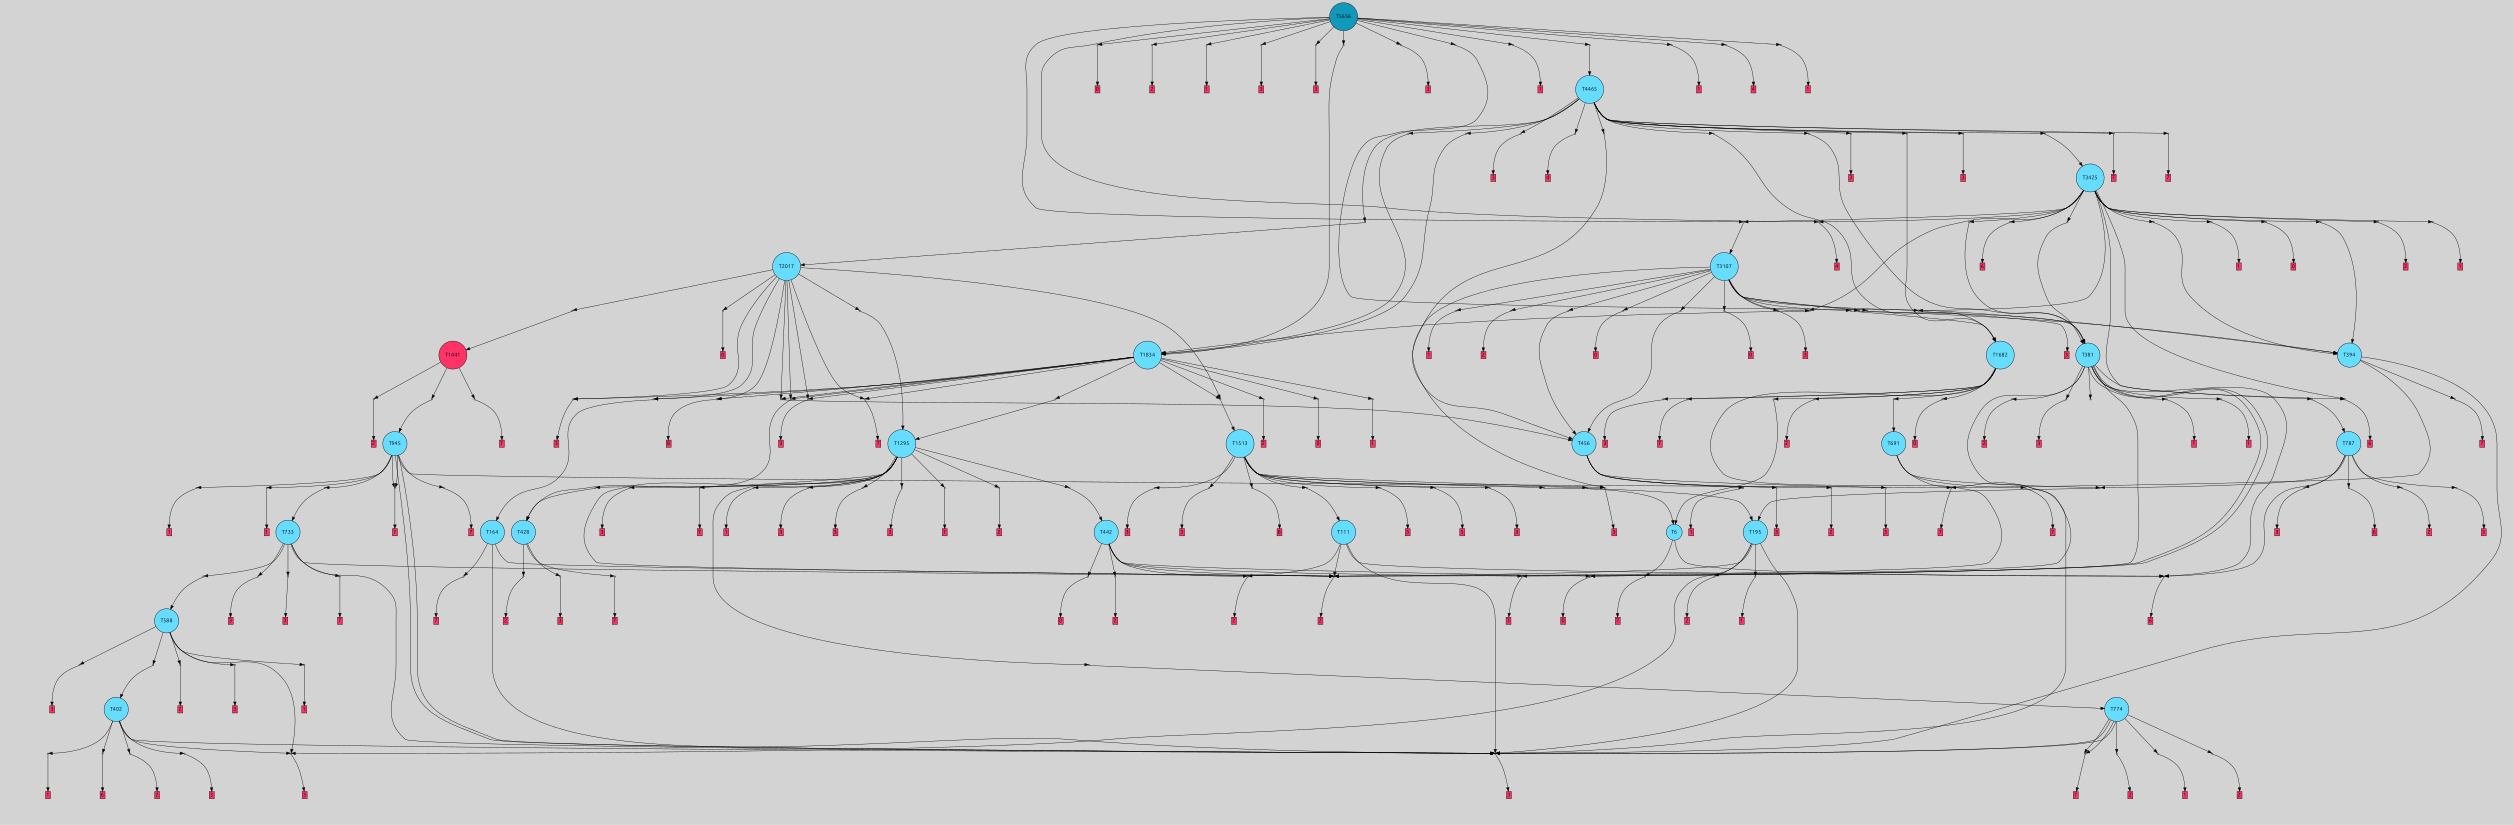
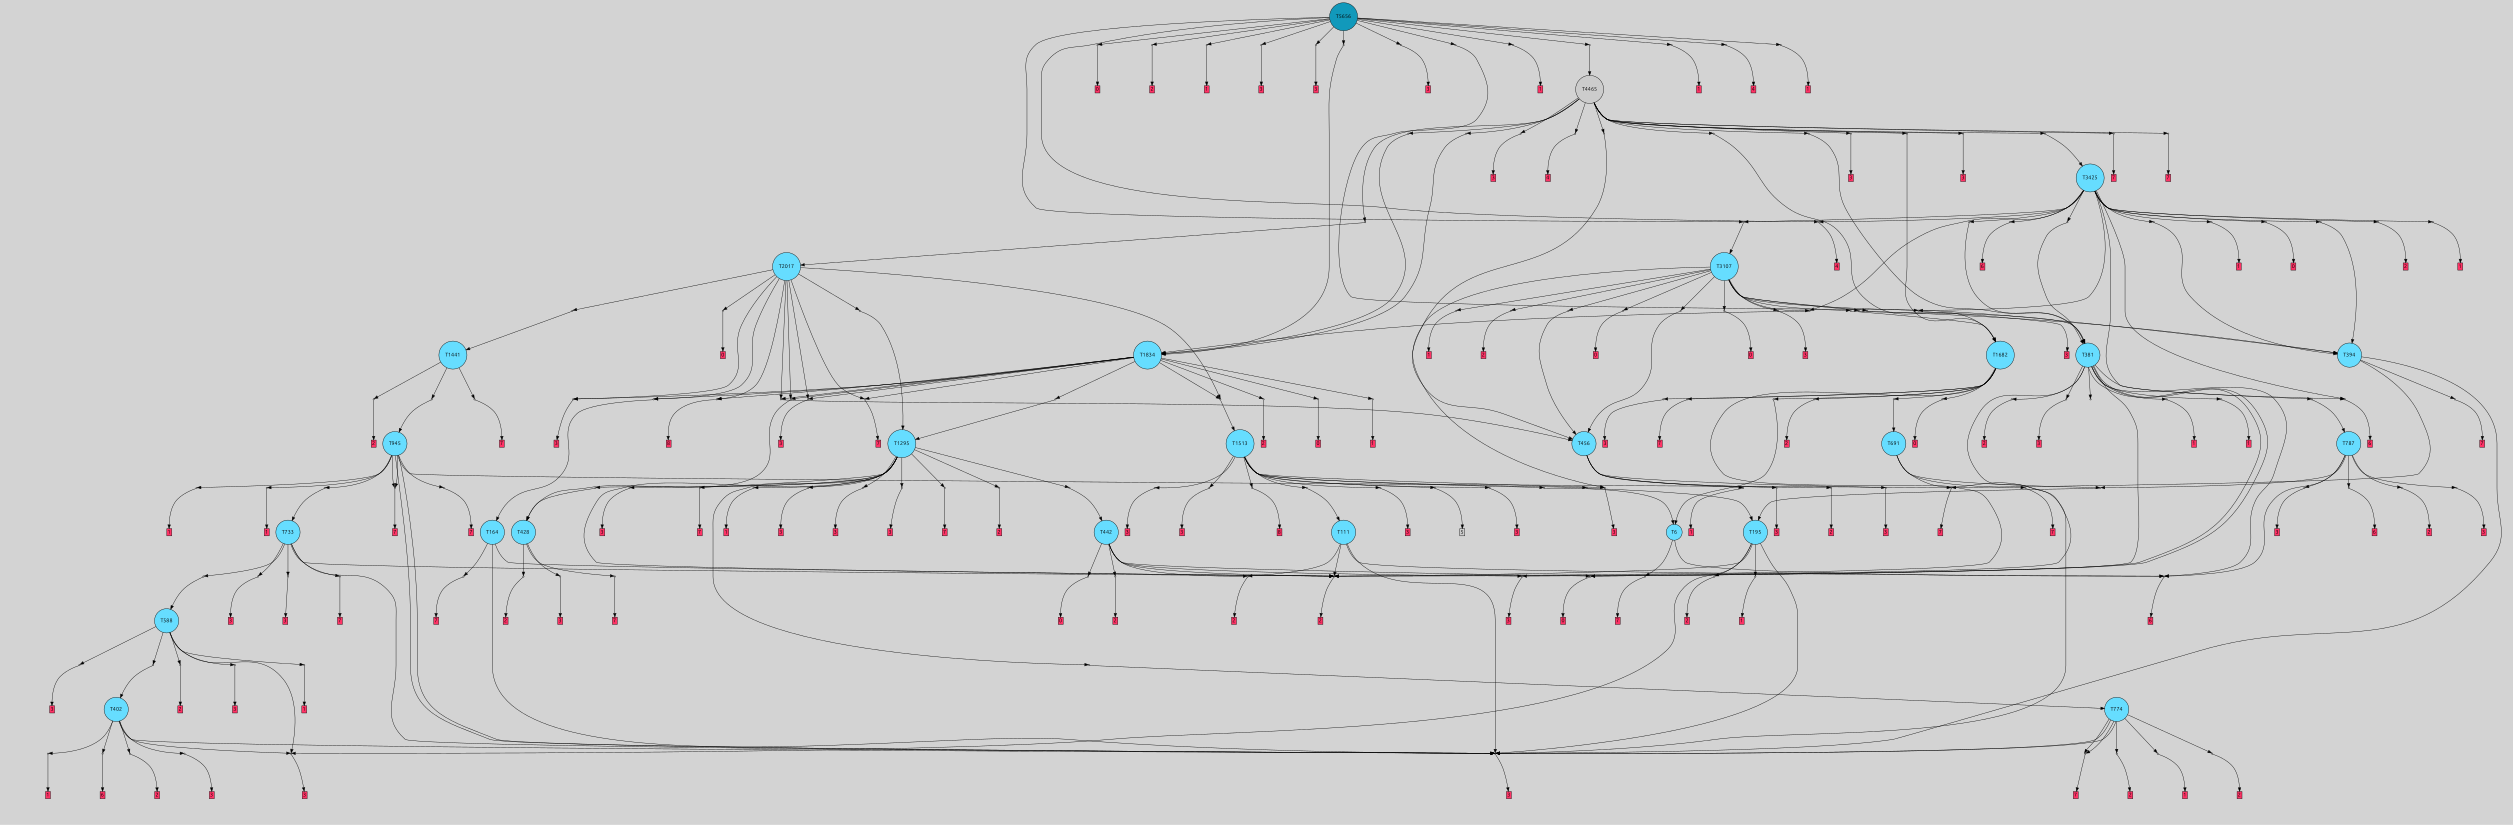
node "T4465": fillcolor #66ddff -> #cccccc
node "T1441": fillcolor #ff3366 -> #66ddff
node "5": fillcolor #ff3366 -> #cccccc
